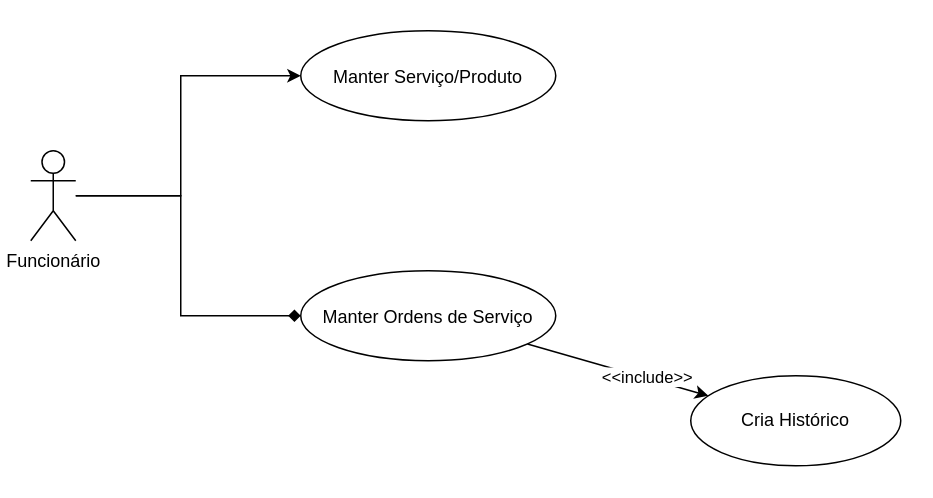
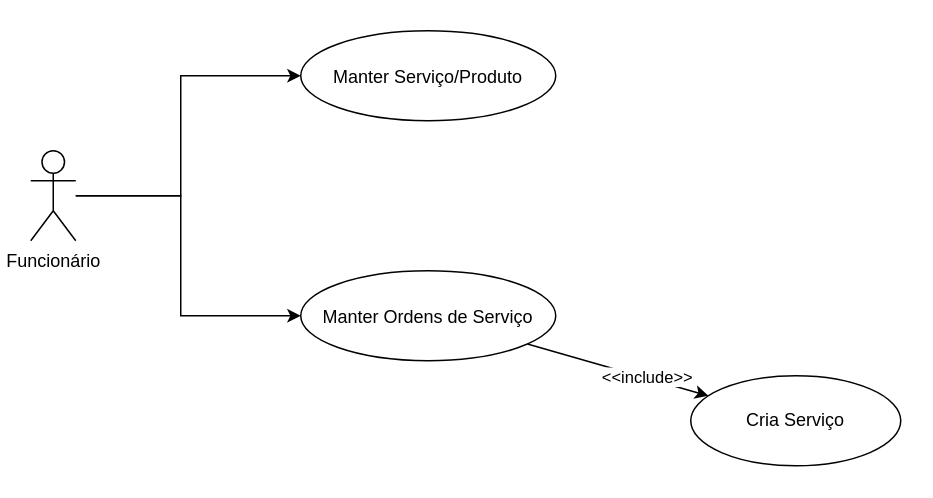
edge "Funcionário" -> "Manter Ordens de Serviço": arrowhead diamond -> classic
node "Cria Histórico": label "Cria Histórico" -> "Cria Serviço"
